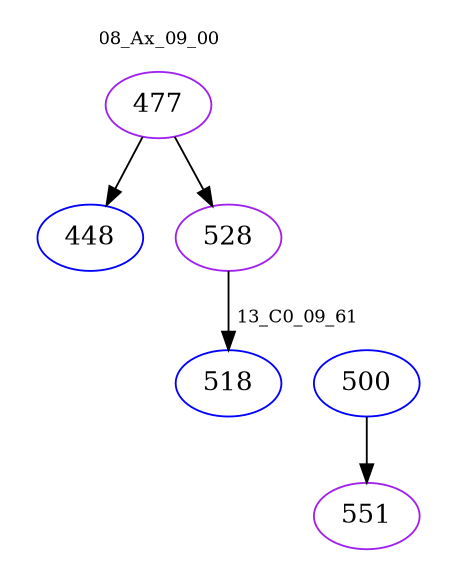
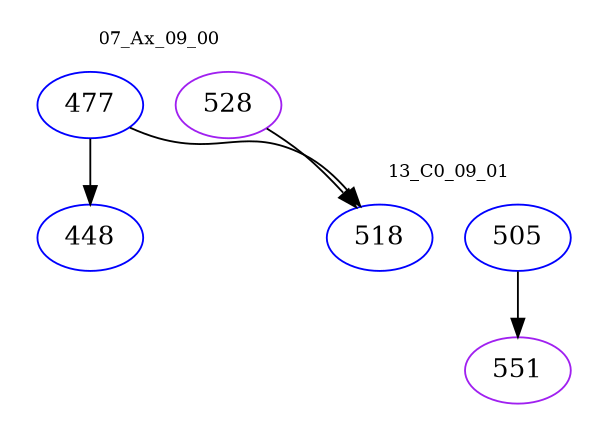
cluster "08_Ax_09_00": label "08_Ax_09_00" -> "07_Ax_09_00"
node "477": color purple -> blue
edge "477" -> "528": now "477" -> "518"
cluster "13_C0_09_61": label "13_C0_09_61" -> "13_C0_09_01"
node "500": label "500" -> "505"
